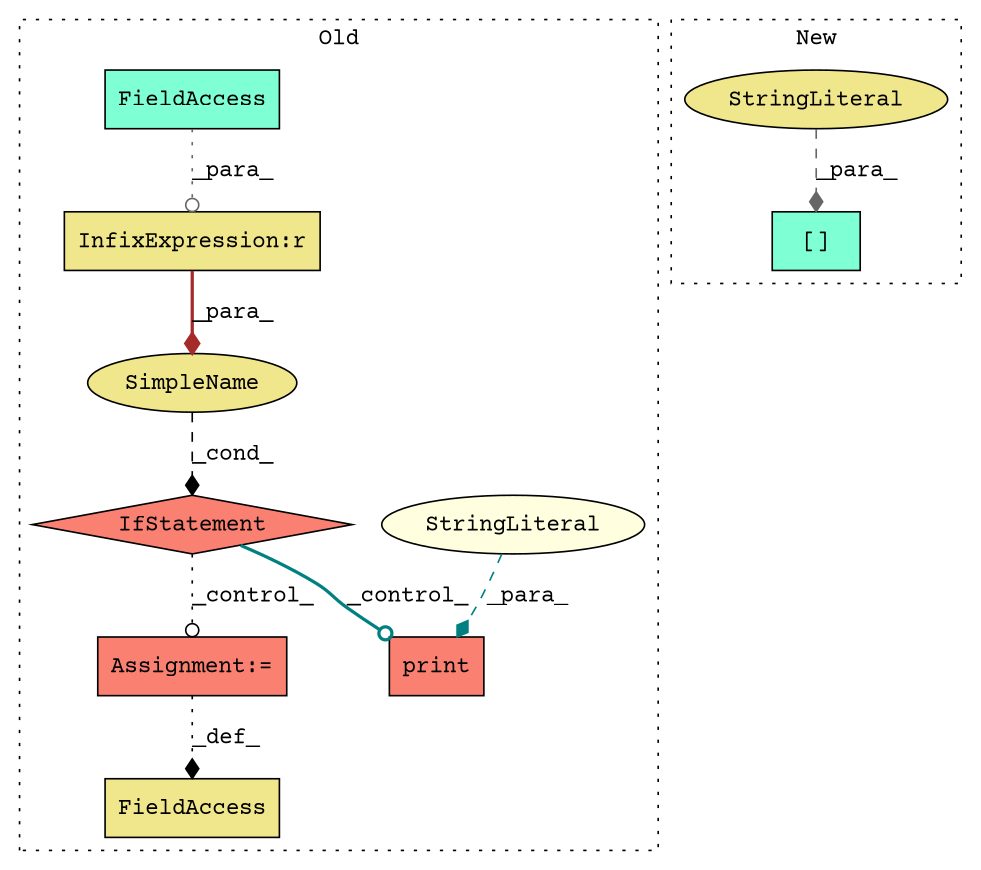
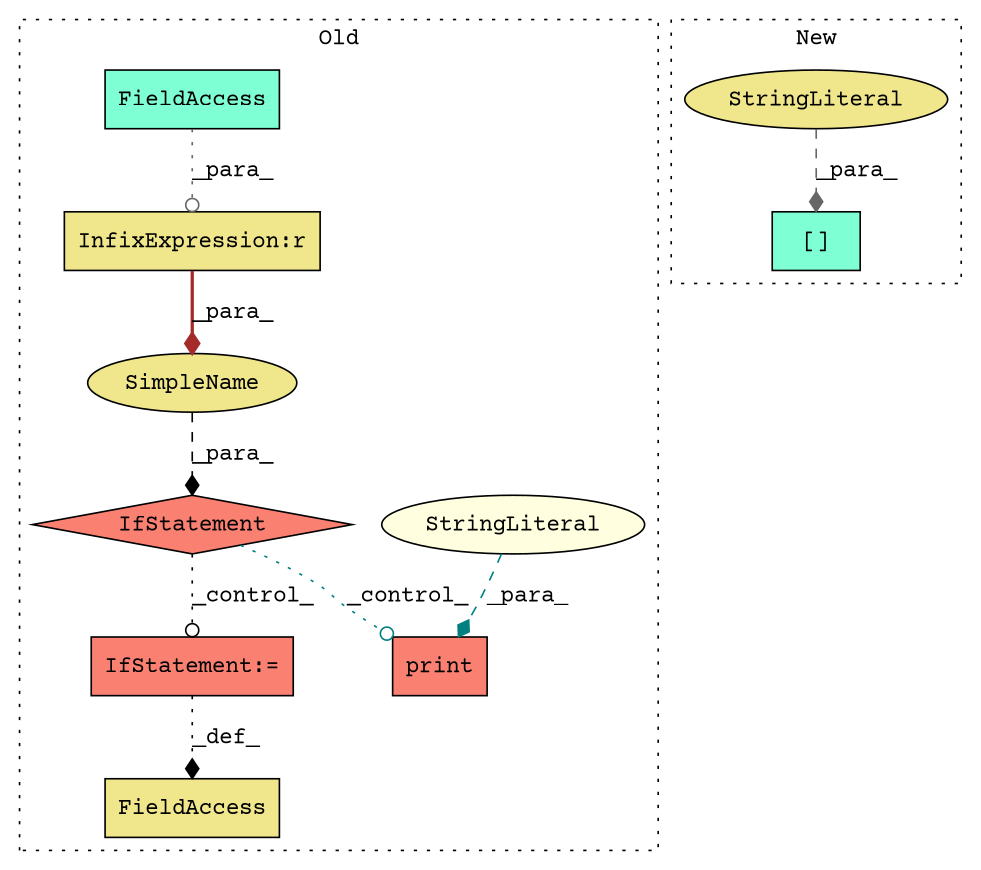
edge "SimpleName" -> "IfStatement": label "_cond_" -> "_para_"
edge "IfStatement" -> "print": style bold -> dotted
node "Assignment:=": label "Assignment:=" -> "IfStatement:="
